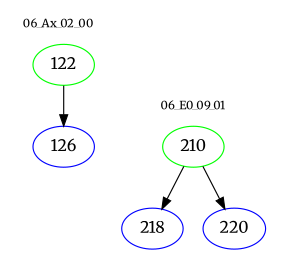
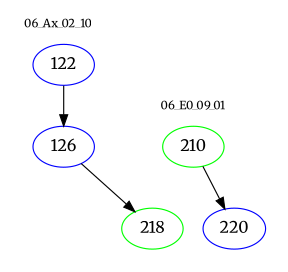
cluster "06_Ax_02_00": label "06_Ax_02_00" -> "06_Ax_02_10"
node "122": color green -> blue
edge "210" -> "218": now "126" -> "218"
node "218": color blue -> green
